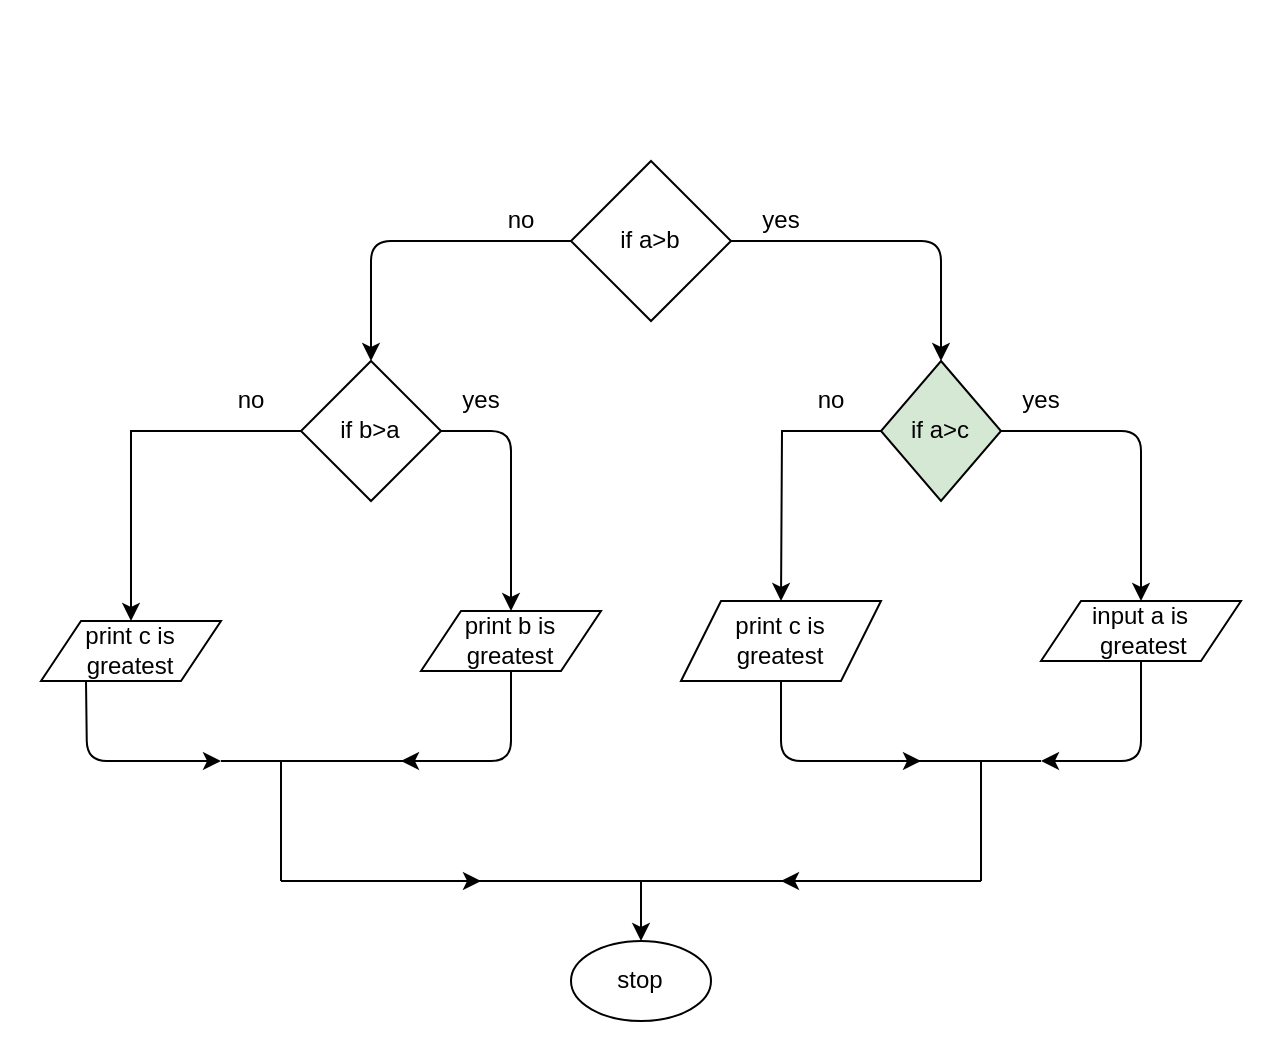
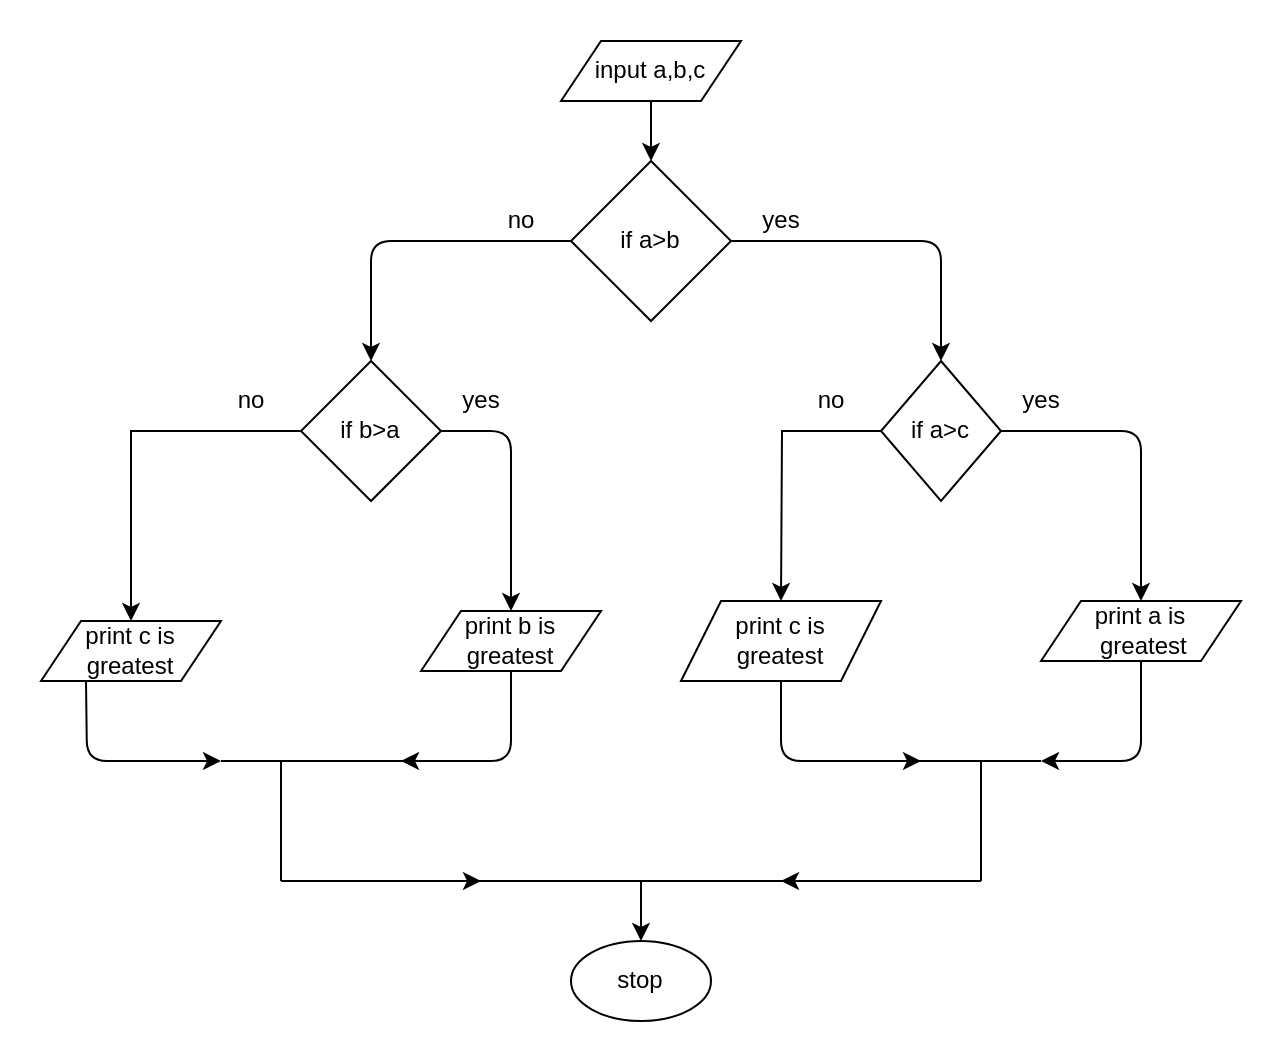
node "input a,b,c": added
edge "input a,b,c" -> "if a>b": added
node "if a>c": fillcolor #d5e8d4 -> #ffffff
node "input a is greatest": label "input a is greatest" -> "print a is greatest"
